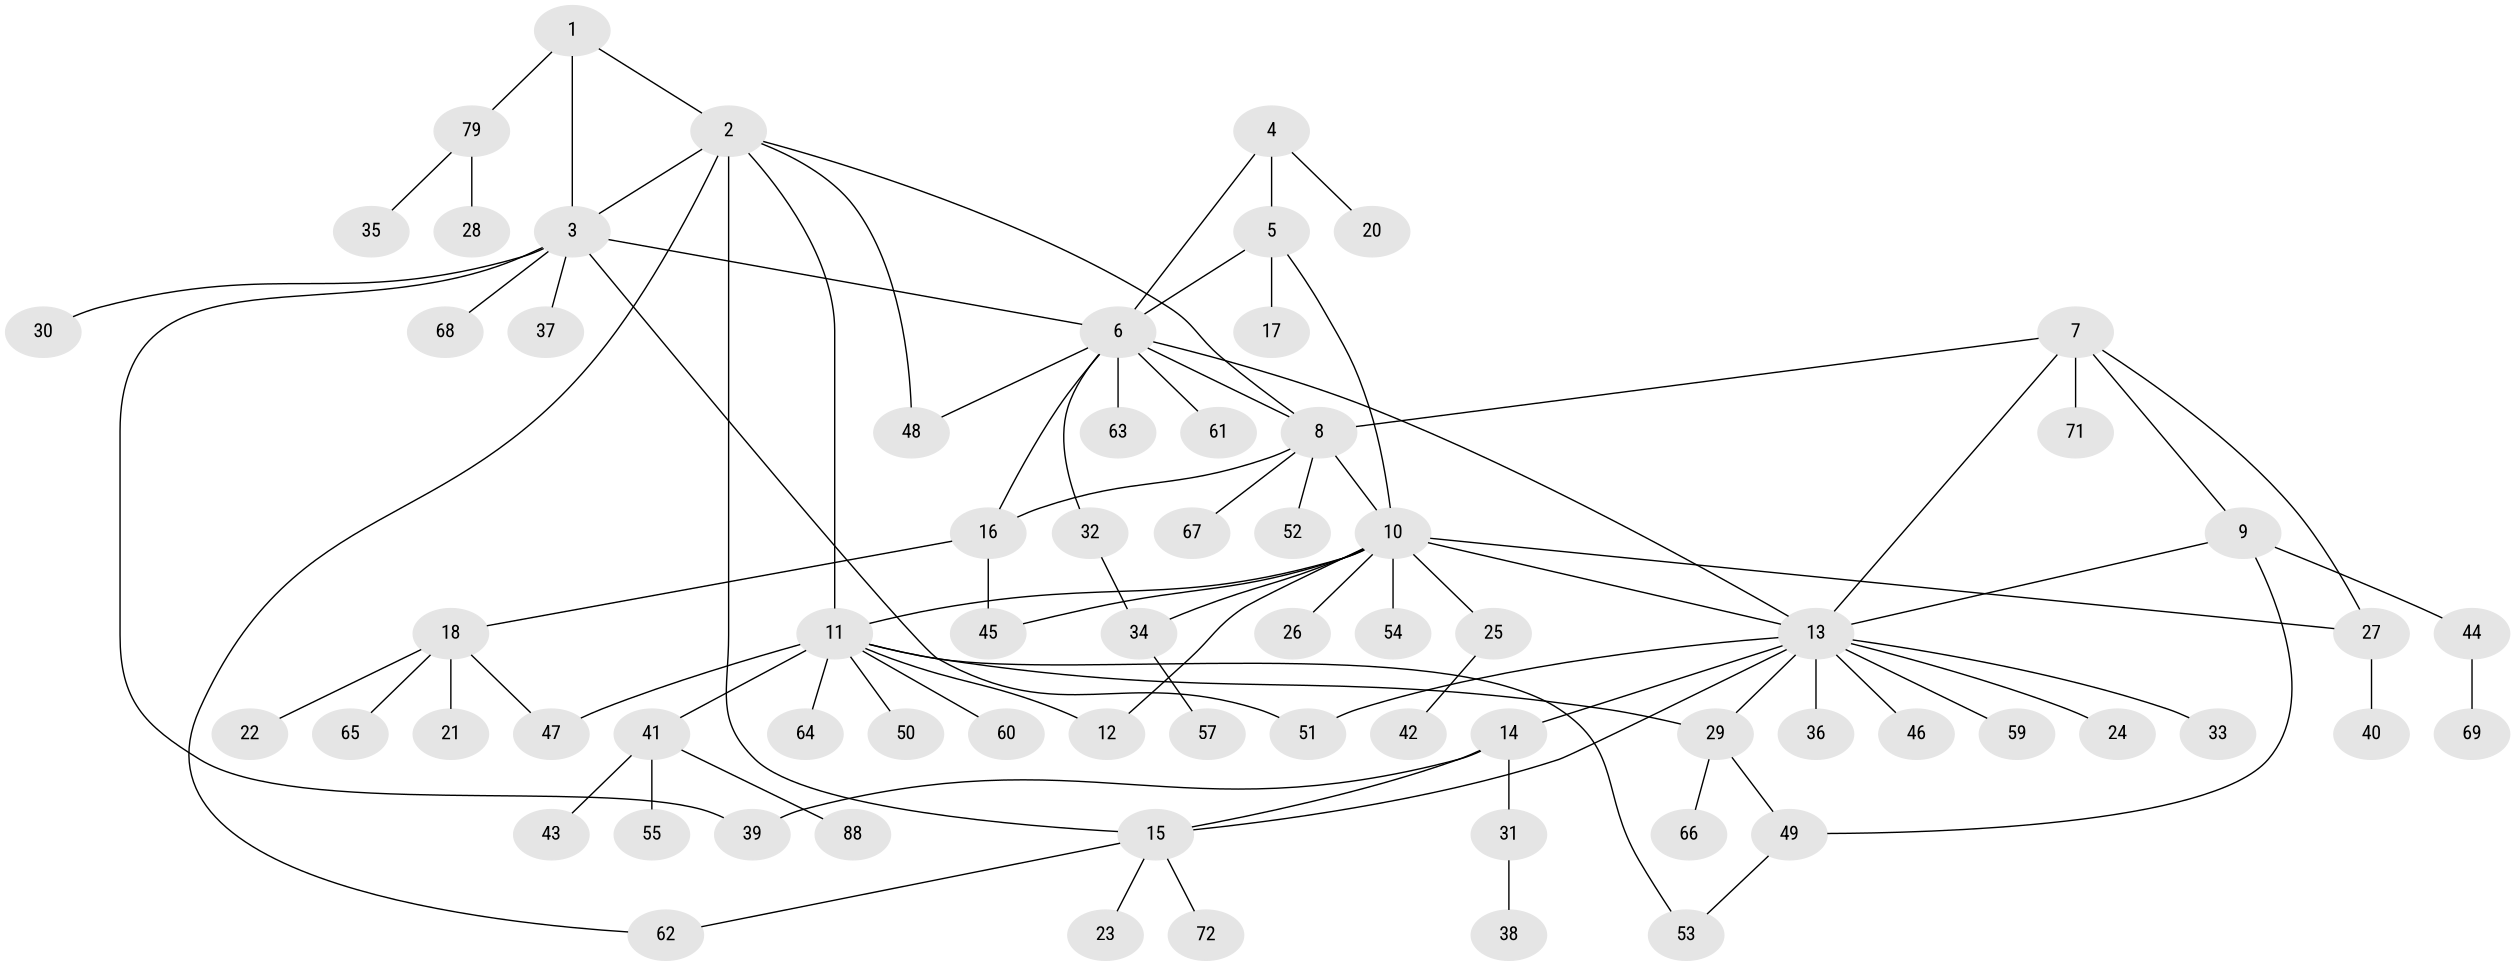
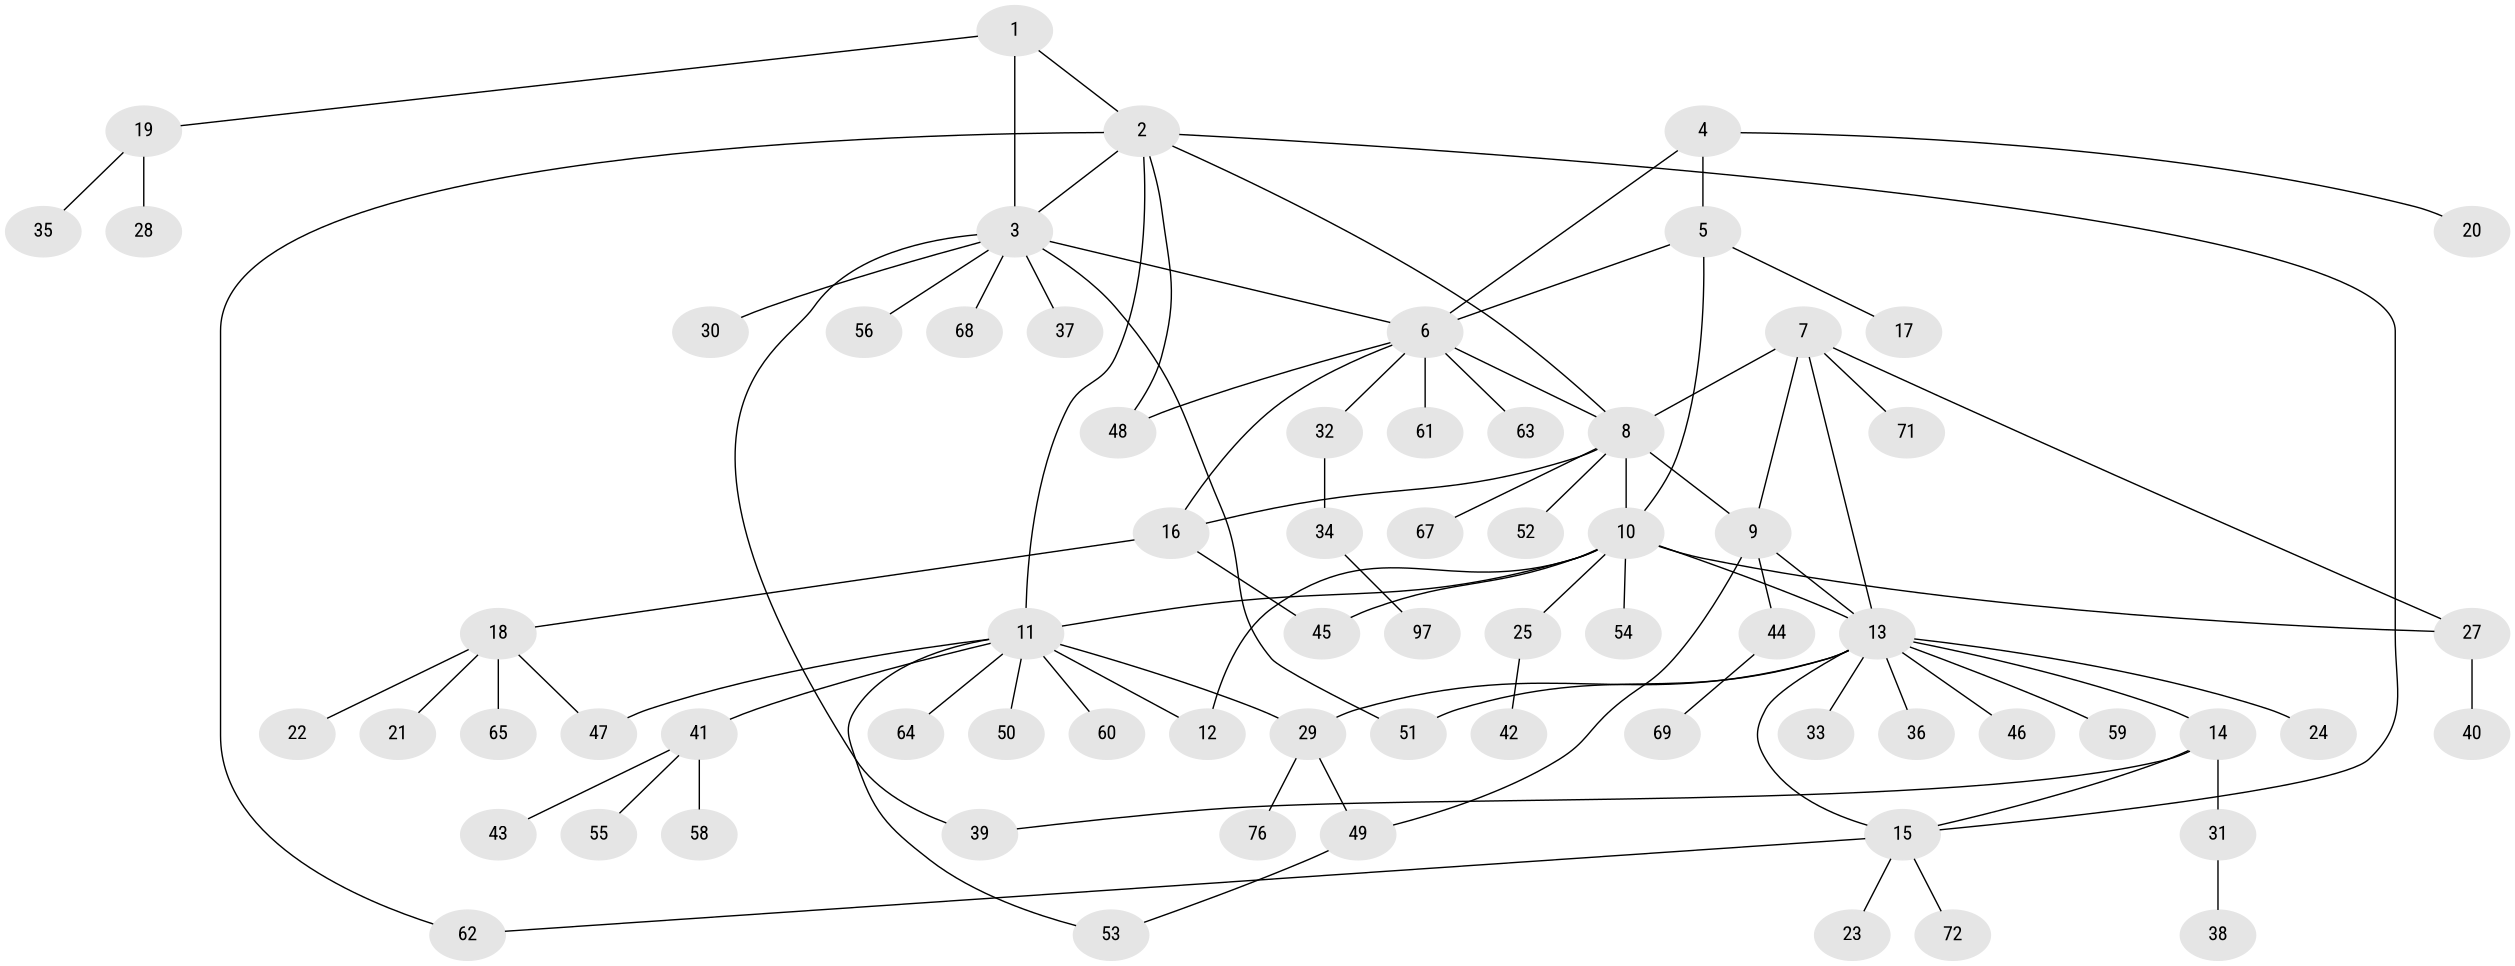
node "79": label "79" -> "19"
node "56": added
edge "6" -- "13": removed
edge "8" -- "9": added
edge "10" -- "34": removed
node "26": removed
node "57": label "57" -> "97"
node "88": label "88" -> "58"
node "66": label "66" -> "76"
